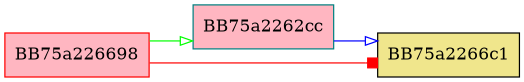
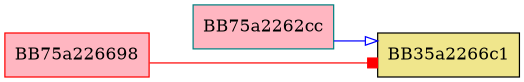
edge "BB75a226698" -> "BB75a2262cc": removed
node "BB75a2266c1": label "BB75a2266c1" -> "BB35a2266c1"
